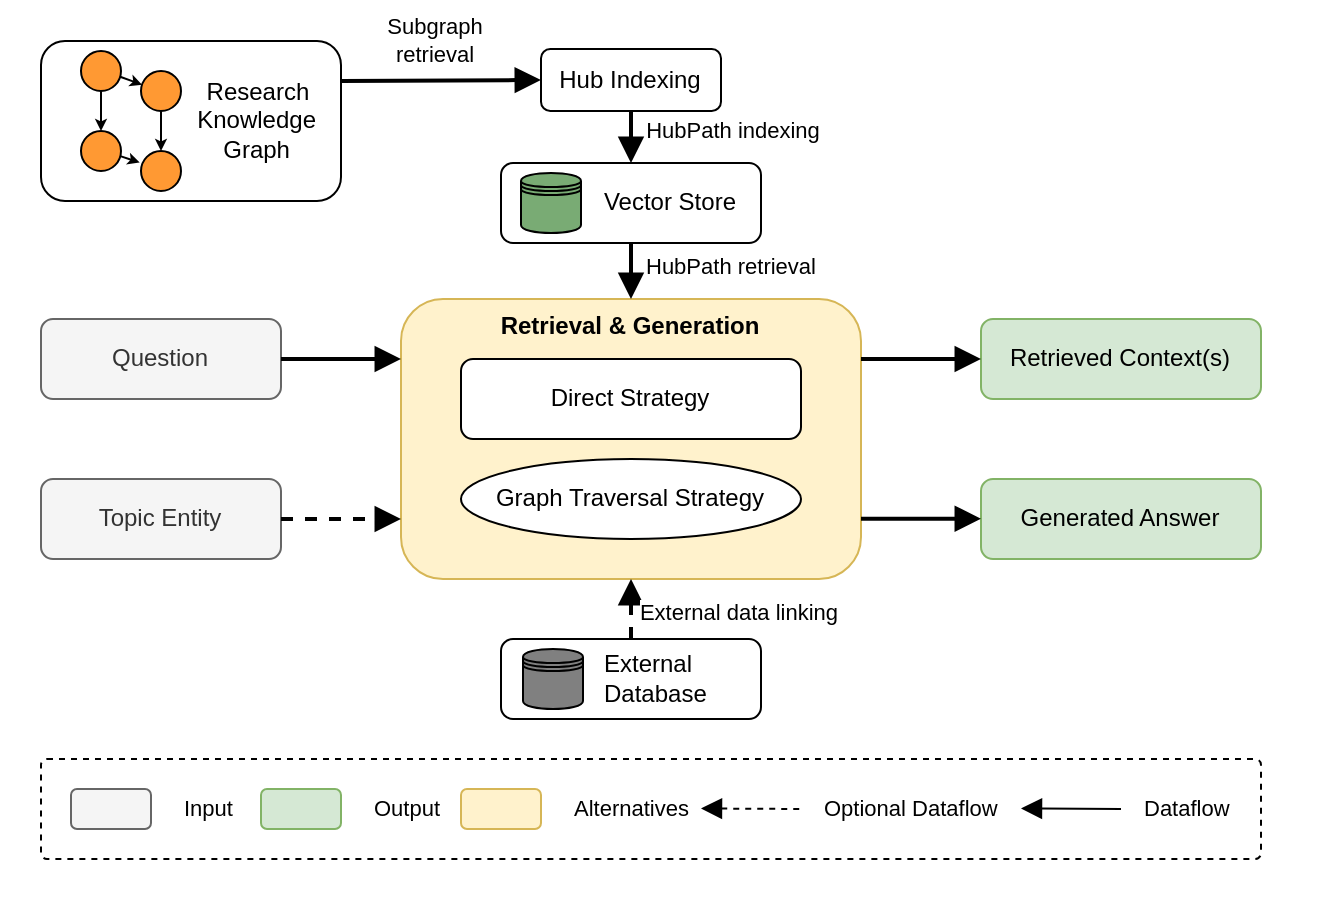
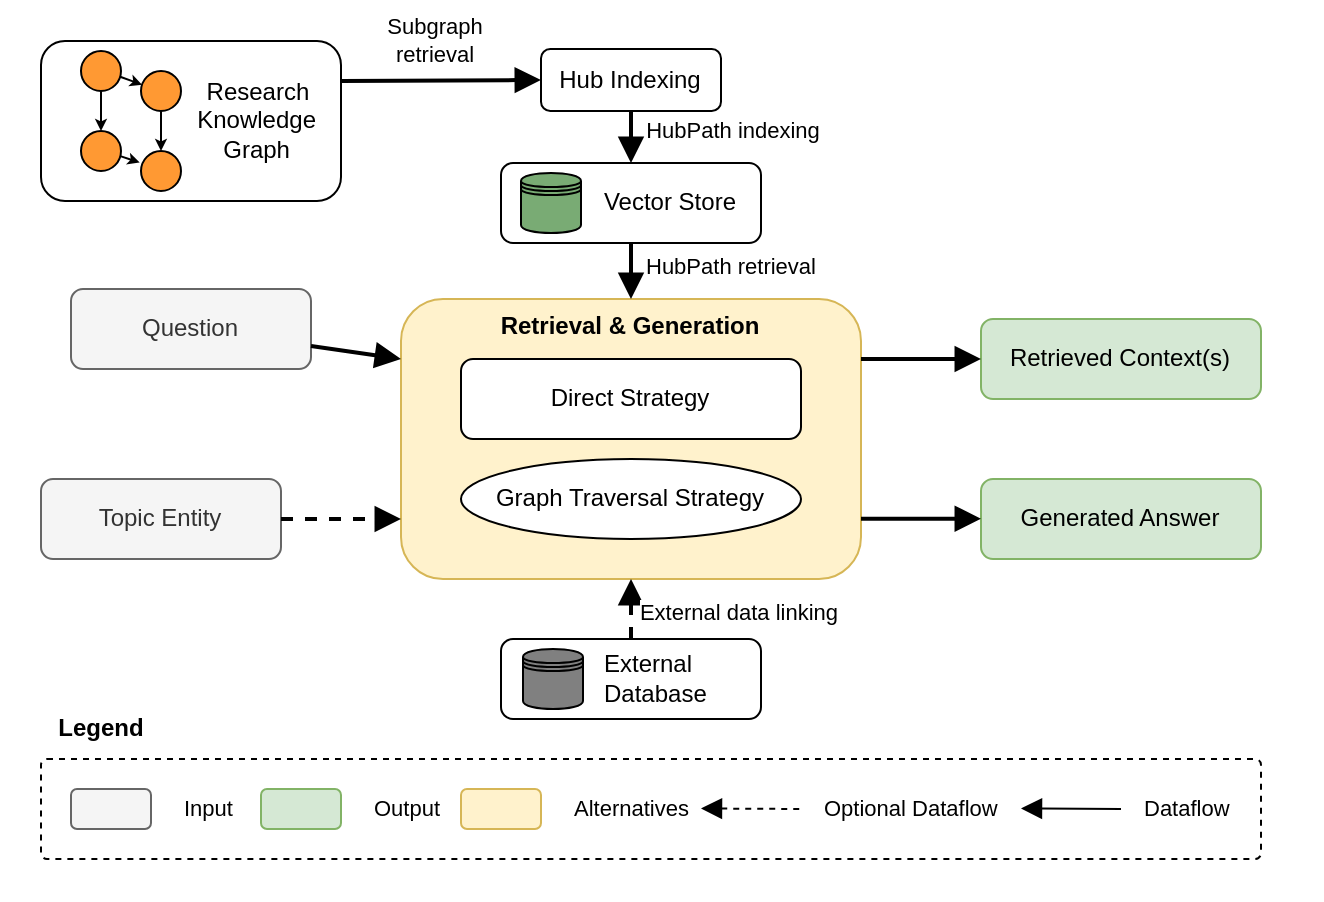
node "Question": moved (161, 359) -> (191, 329)
node "Legend": added
